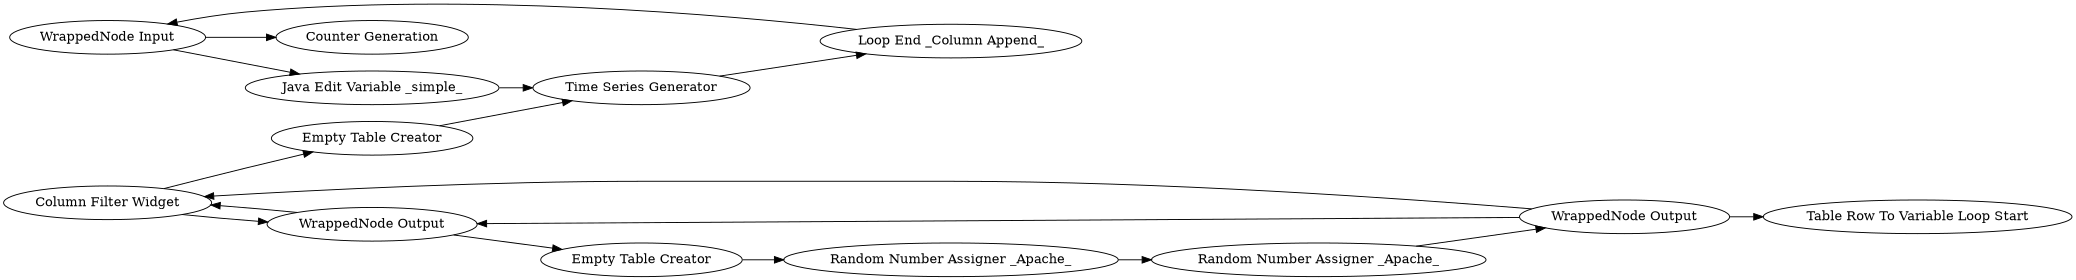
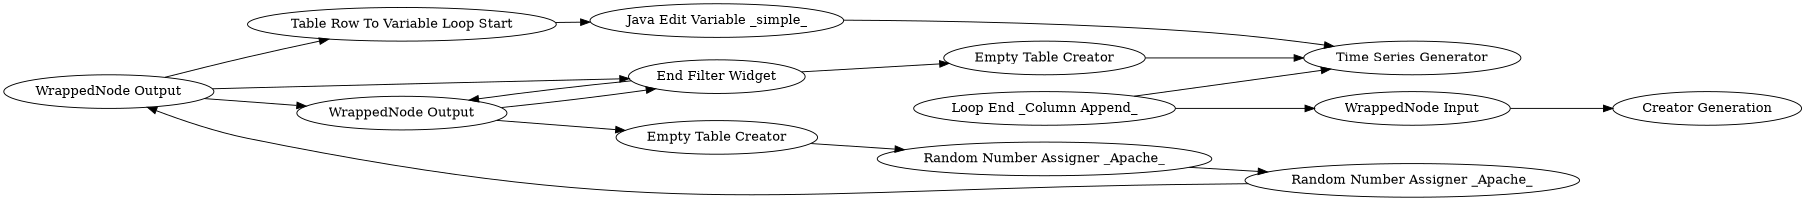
node "Counter Generation": label "Counter Generation" -> "Creator Generation"
edge "WrappedNode Input" -> "Java Edit Variable _simple_": now "Table Row To Variable Loop Start" -> "Java Edit Variable _simple_"
edge "Time Series Generator" -> "Loop End _Column Append_": reversed
node "Column Filter Widget": label "Column Filter Widget" -> "End Filter Widget"
